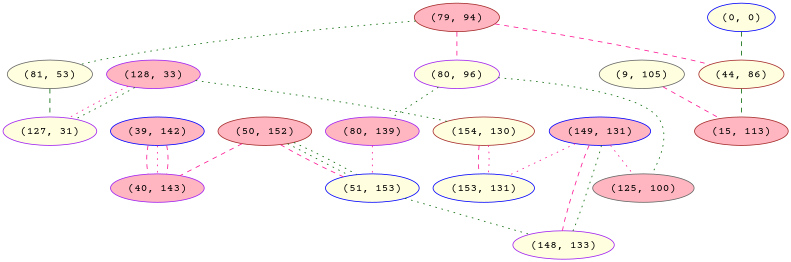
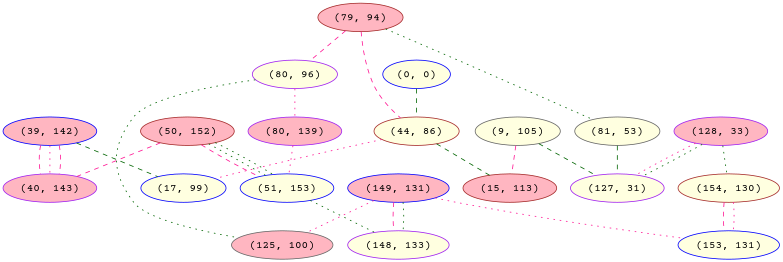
edge "(80, 96)" -- "(80, 139)": color darkgreen -> deeppink
edge "(9, 105)" -- "(127, 31)": added
node "(17, 99)": added
